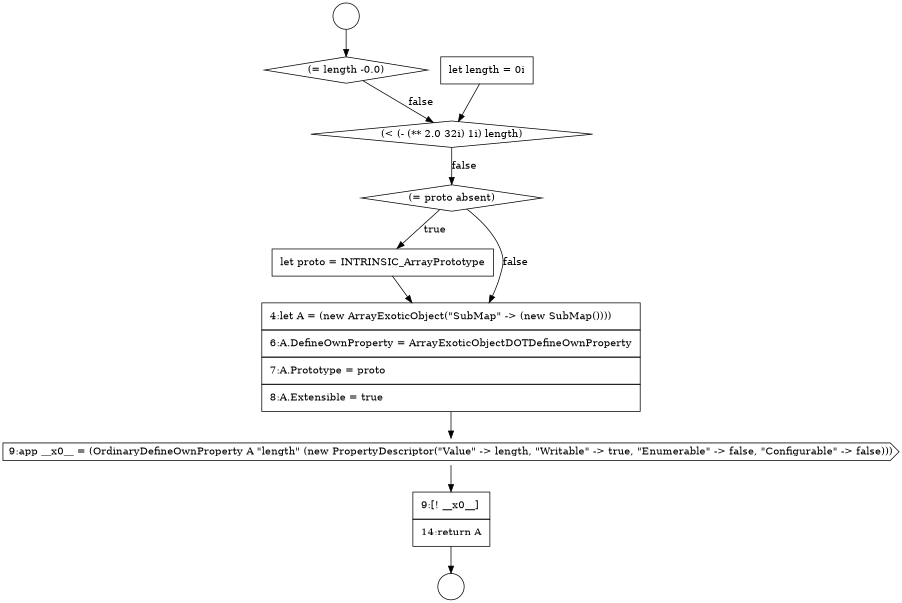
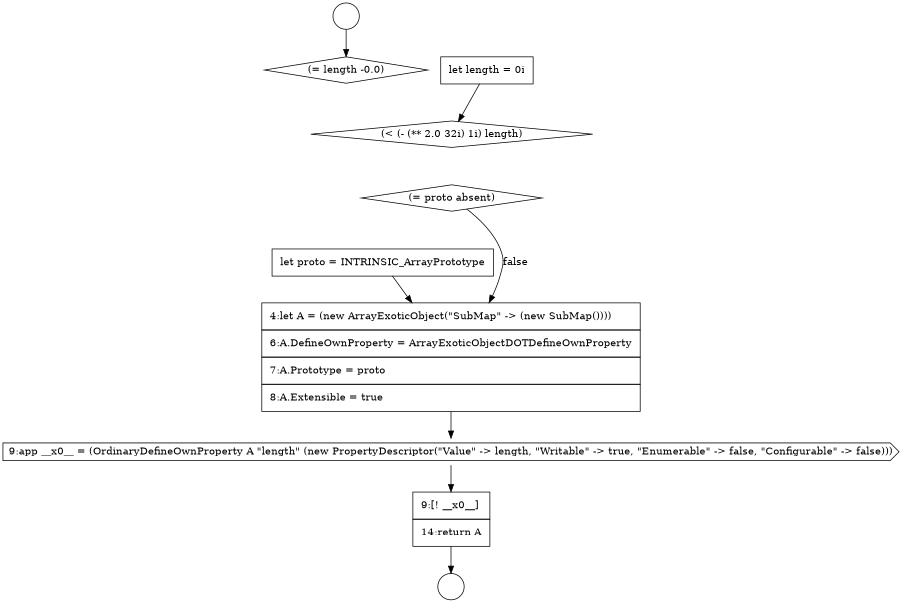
edge "(= length -0.0)" -> "(< (- (** 2.0 32i) 1i) length)": removed, label "false"
edge "(< (- (** 2.0 32i) 1i) length)" -> "(= proto absent)": removed, label "false"
edge "(= proto absent)" -> "let proto = INTRINSIC_ArrayPrototype": removed, label "true"
